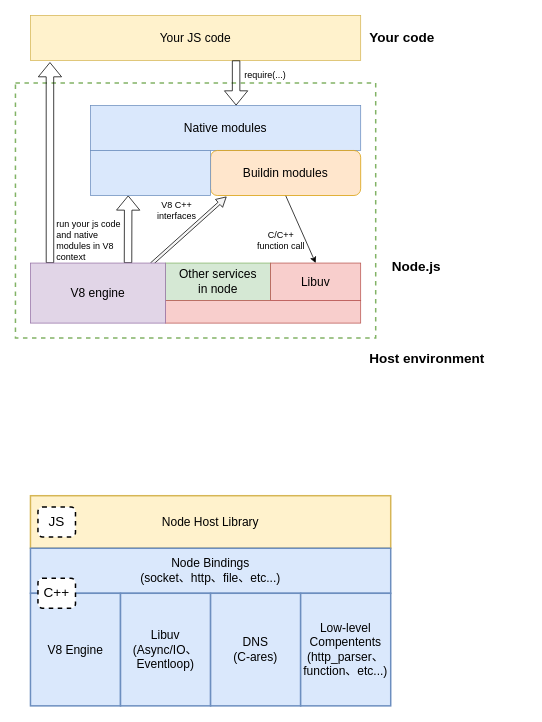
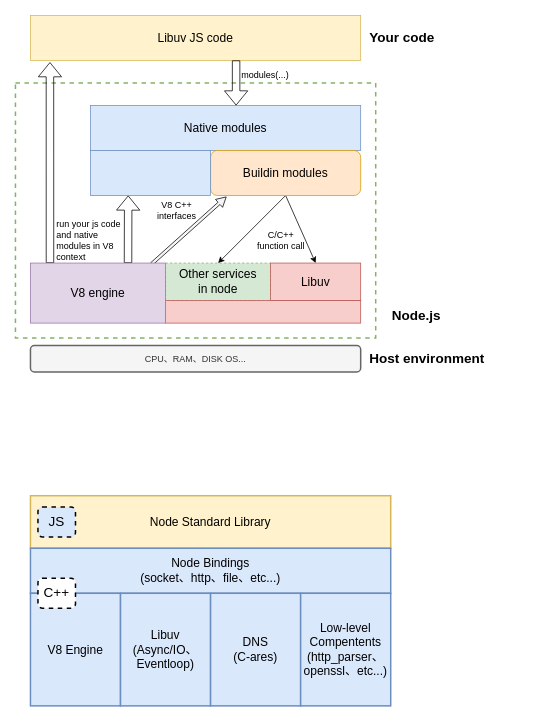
node "Your JS code": label "Your JS code" -> "Libuv JS code"
node "require(...)": label "require(...)" -> "modules(...)"
edge "Buildin modules" -> "Native modules": now "Buildin modules" -> "Other services in node"
node "Node.js": moved (458, 267) -> (458, 315)
node "Other services in node": style solid -> dashed
node "CPU、RAM、DISK OS...": added
node "JS": fillcolor #ffffff -> #dae8fc
node "Node Host Library": label "Node Host Library" -> "Node Standard Library"
node "Low-level Compentents (http_parser、function、etc...)": label "Low-level Compentents (http_parser、function、etc...)" -> "Low-level Compentents (http_parser、openssl、etc...)"
